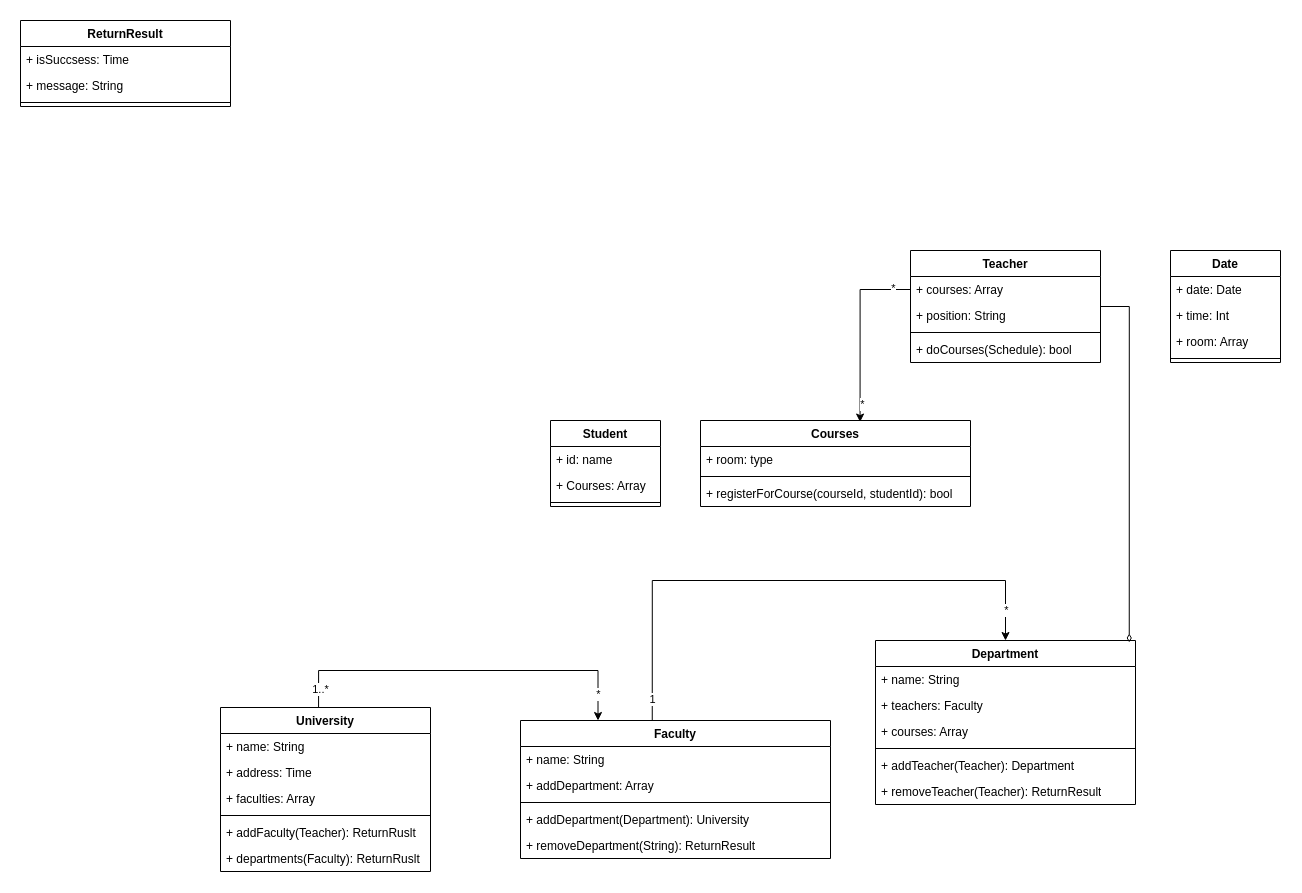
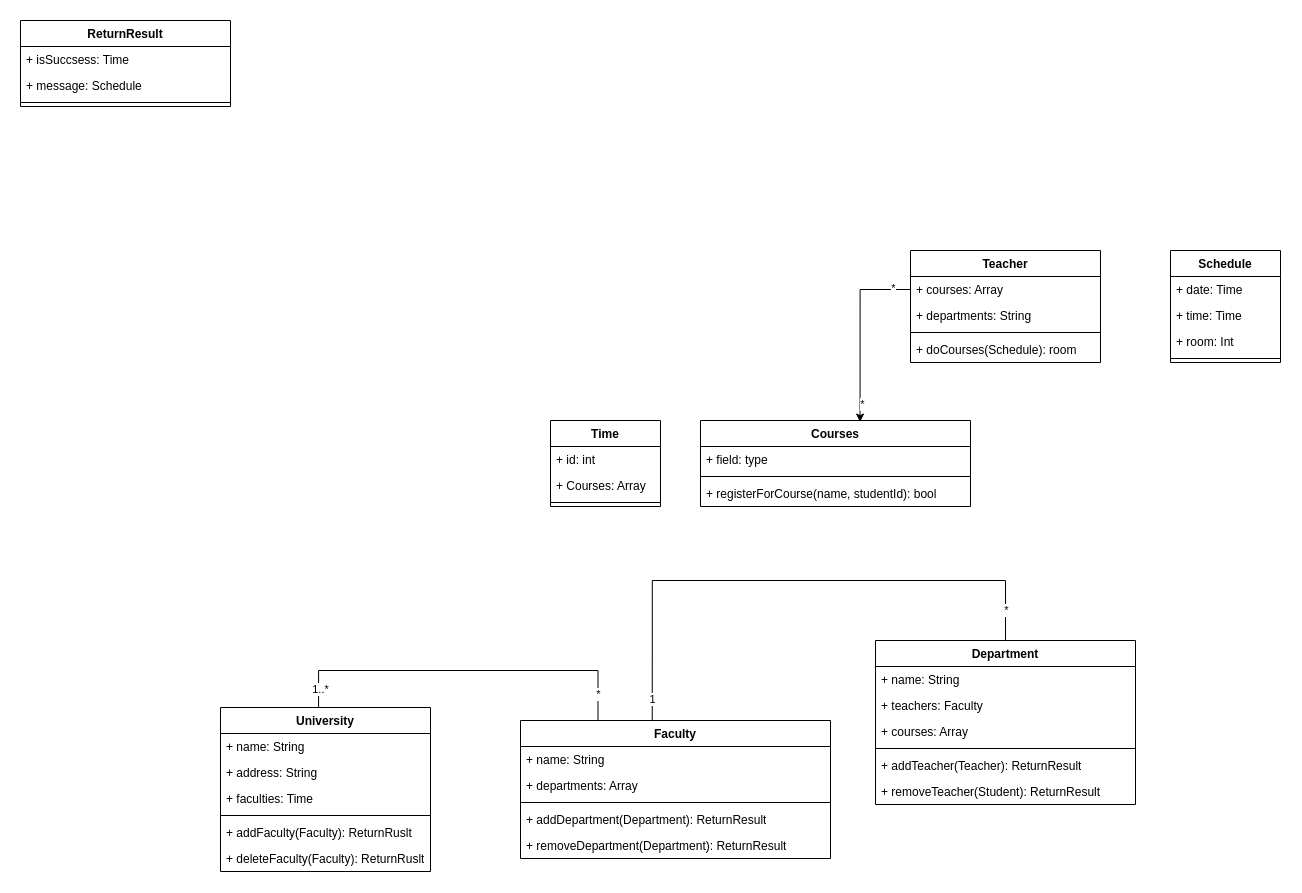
node "+ message: String": label "+ message: String" -> "+ message: Schedule"
node "Date": label "Date" -> "Schedule"
node "+ date: Date": label "+ date: Date" -> "+ date: Time"
node "+ position: String": label "+ position: String" -> "+ departments: String"
node "+ time: Int": label "+ time: Int" -> "+ time: Time"
node "+ room: Array": label "+ room: Array" -> "+ room: Int"
node "+ doCourses(Schedule): bool": label "+ doCourses(Schedule): bool" -> "+ doCourses(Schedule): room"
node "Student": label "Student" -> "Time"
edge "Teacher" -> "Department": removed
node "+ id: name": label "+ id: name" -> "+ id: int"
node "+ room: type": label "+ room: type" -> "+ field: type"
node "+ registerForCourse(courseId, studentId): bool": label "+ registerForCourse(courseId, studentId): bool" -> "+ registerForCourse(name, studentId): bool"
edge "Faculty" -> "Department": arrowhead classic -> none
edge "University" -> "Faculty": arrowhead classic -> none
node "+ addTeacher(Teacher): Department": label "+ addTeacher(Teacher): Department" -> "+ addTeacher(Teacher): ReturnResult"
node "+ address: Time": label "+ address: Time" -> "+ address: String"
node "+ addDepartment: Array": label "+ addDepartment: Array" -> "+ departments: Array"
node "+ removeTeacher(Teacher): ReturnResult": label "+ removeTeacher(Teacher): ReturnResult" -> "+ removeTeacher(Student): ReturnResult"
node "+ faculties: Array": label "+ faculties: Array" -> "+ faculties: Time"
node "+ addDepartment(Department): University": label "+ addDepartment(Department): University" -> "+ addDepartment(Department): ReturnResult"
node "+ addFaculty(Teacher): ReturnRuslt": label "+ addFaculty(Teacher): ReturnRuslt" -> "+ addFaculty(Faculty): ReturnRuslt"
node "+ removeDepartment(String): ReturnResult": label "+ removeDepartment(String): ReturnResult" -> "+ removeDepartment(Department): ReturnResult"
node "+ departments(Faculty): ReturnRuslt": label "+ departments(Faculty): ReturnRuslt" -> "+ deleteFaculty(Faculty): ReturnRuslt"
